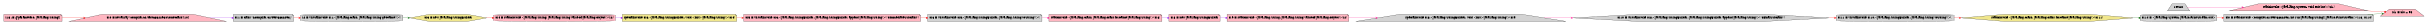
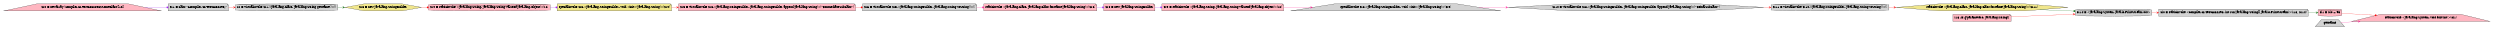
node "return": label "return" -> "getName"
edge "staticinvoke <java.lang.System: void exit(int)>($i1)" -> "$i1 = $i0 + 95": reversed
node "$i1 = $i0 + 95": shape trapezium -> cylinder
edge "r13 := @parameter0: java.lang.String[]" -> "$r0 = newarray (compiler.c2.Test6832293$SomeClass)[10]": now "r13 := @parameter0: java.lang.String[]" -> "$r14 = <java.lang.System: java.io.PrintStream out>"
